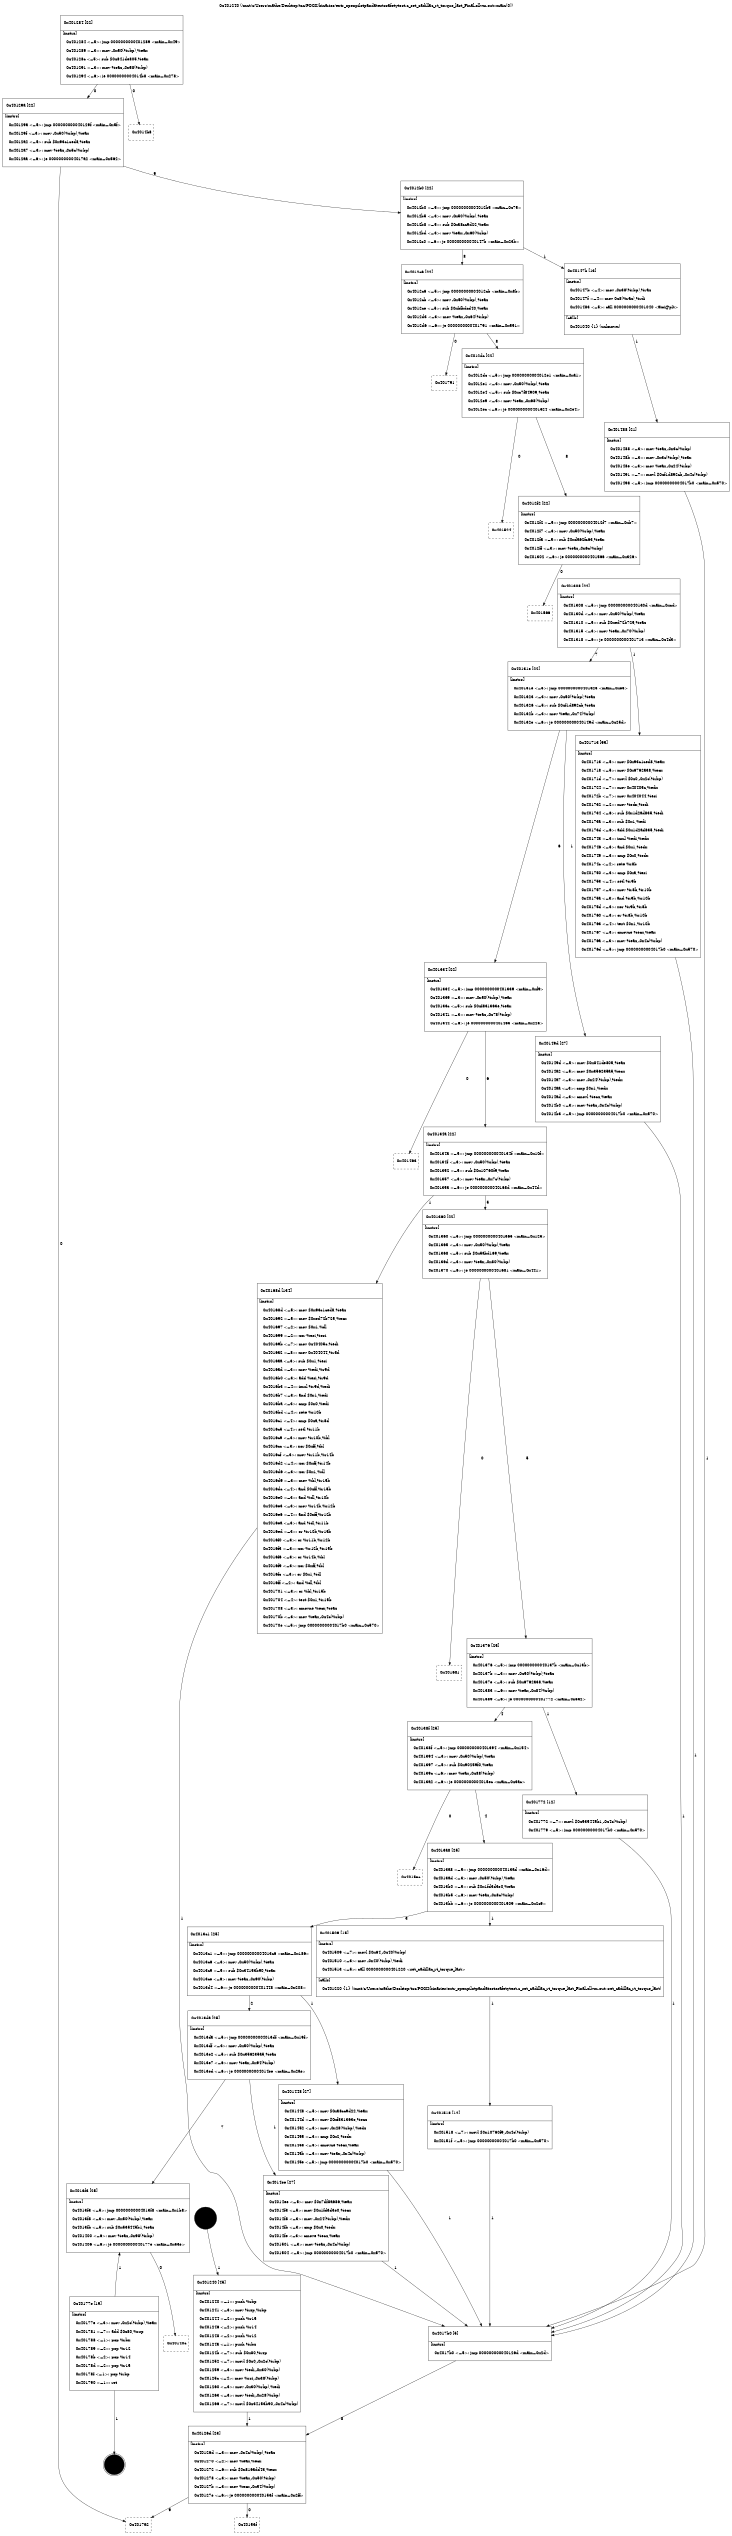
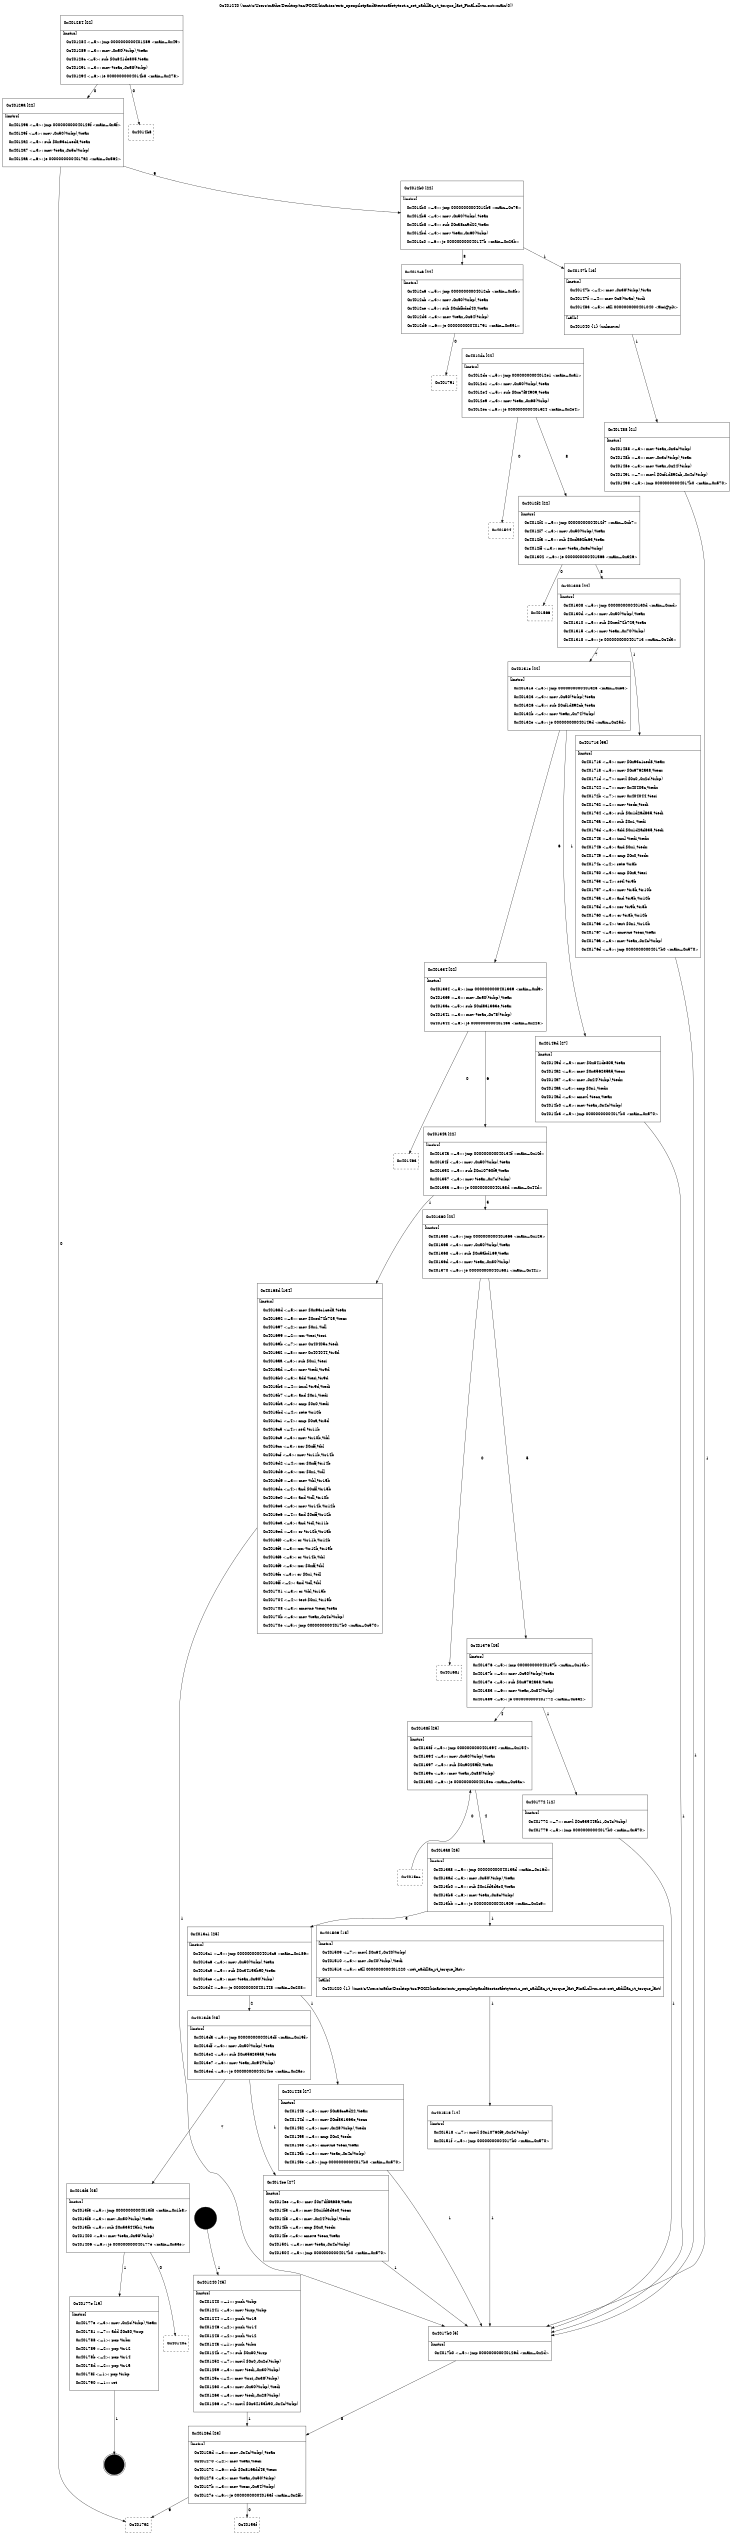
edge "0x4012c6 [22]" -> "0x4012dc [22]": removed, label "8"
edge "0x4012f2 [22]" -> "0x401308 [22]": added, label "8"
edge "0x40138f [25]" -> "0x4015ec": reversed
edge "0x40177e [19]" -> "0x4013f3 [25]": reversed
